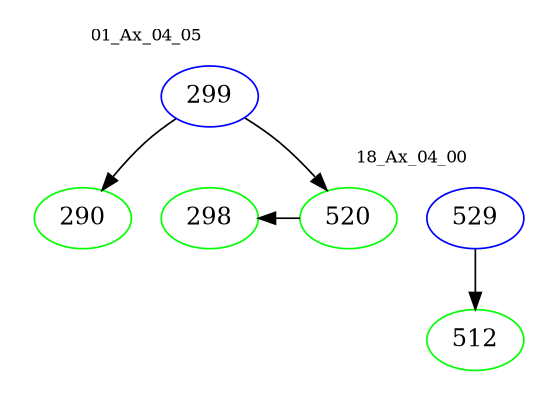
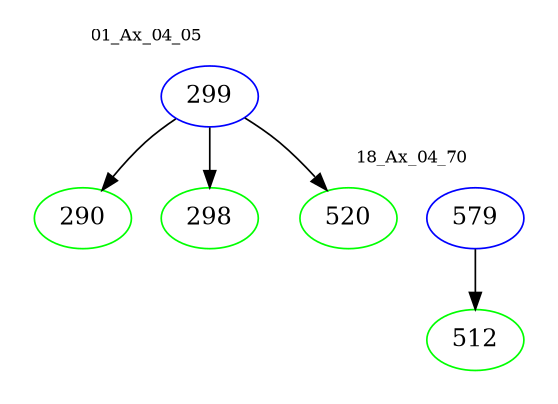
cluster "18_Ax_04_00": label "18_Ax_04_00" -> "18_Ax_04_70"
edge "520" -> "298": now "299" -> "298"
node "529": label "529" -> "579"
